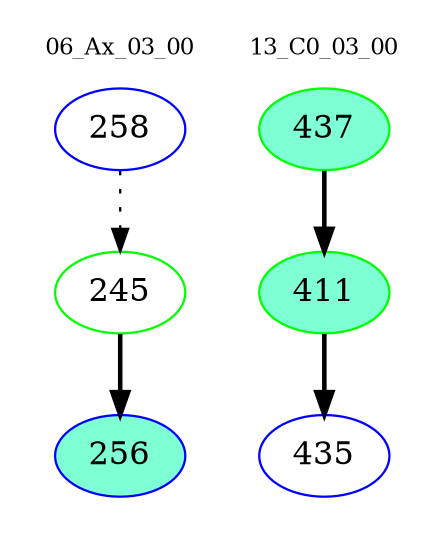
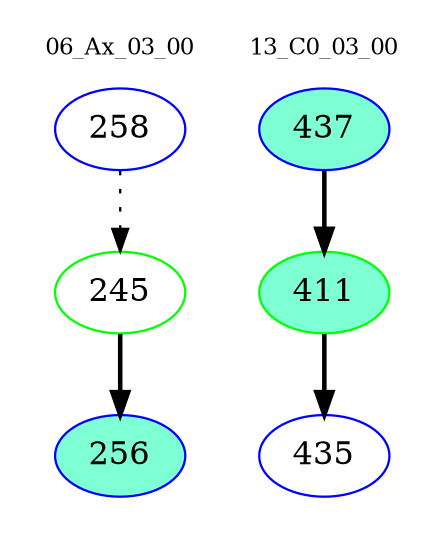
node "437": color green -> blue
